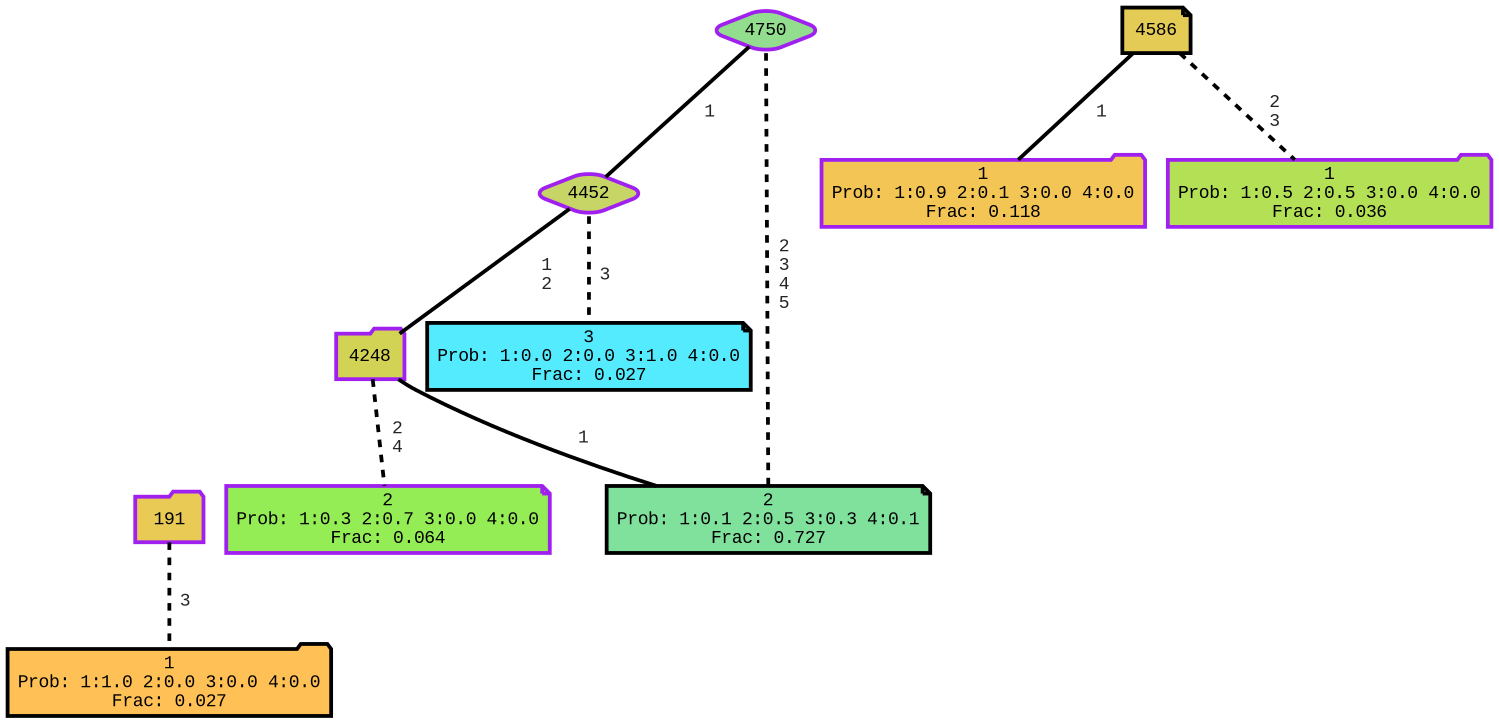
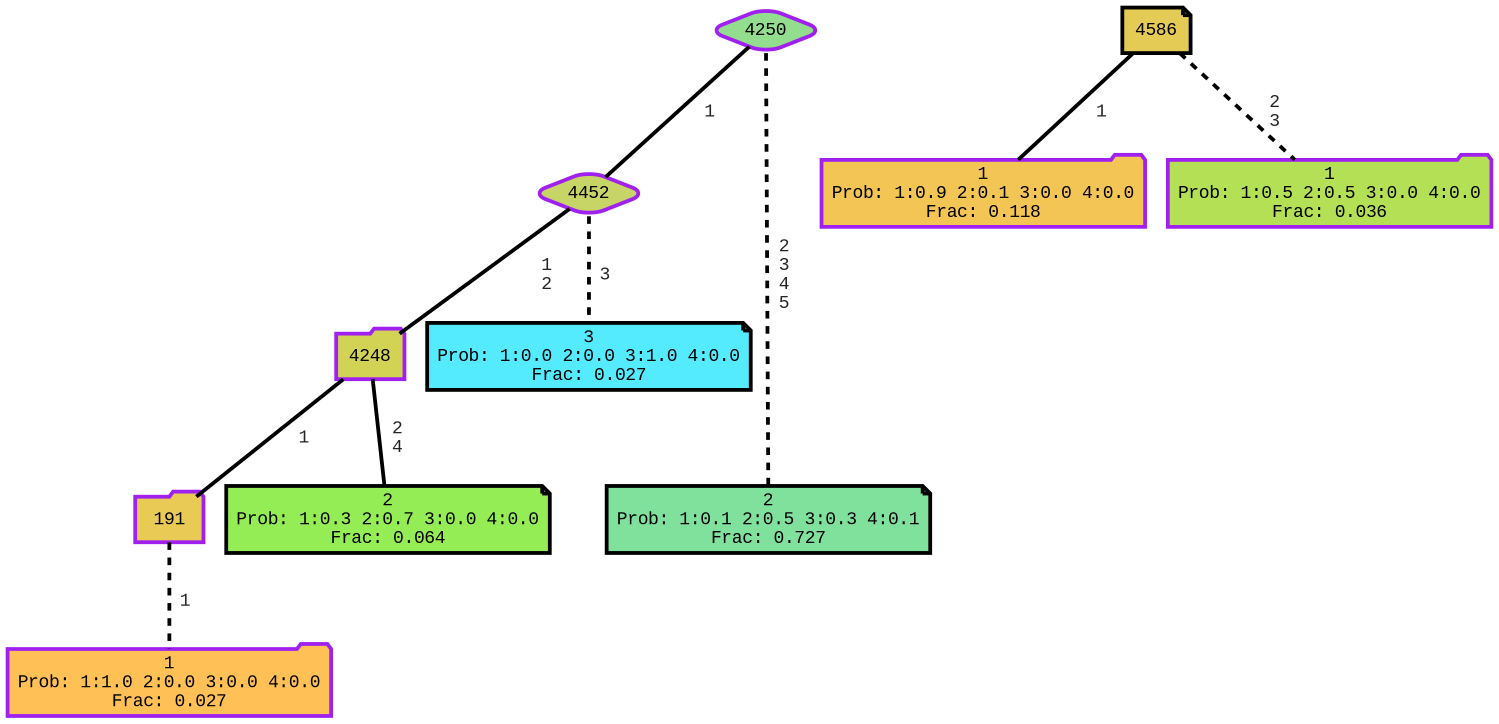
node "4750": label "4750" -> "4250"
edge "4248" -- "2 Prob: 1:0.3 2:0.7 3:0.0 4:0.0 Frac: 0.064": style dashed -> solid
edge "4248" -- "2 Prob: 1:0.1 2:0.5 3:0.3 4:0.1 Frac: 0.727": now "4248" -- "191"
node "2 Prob: 1:0.3 2:0.7 3:0.0 4:0.0 Frac: 0.064": color purple -> black
edge "191" -- "1 Prob: 1:1.0 2:0.0 3:0.0 4:0.0 Frac: 0.027": label " 3" -> " 1"
node "1 Prob: 1:1.0 2:0.0 3:0.0 4:0.0 Frac: 0.027": color black -> purple
